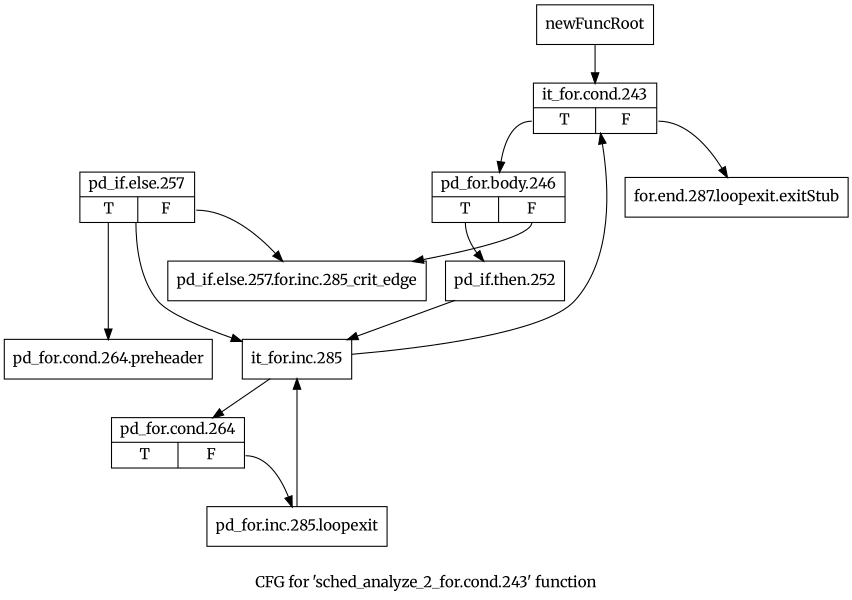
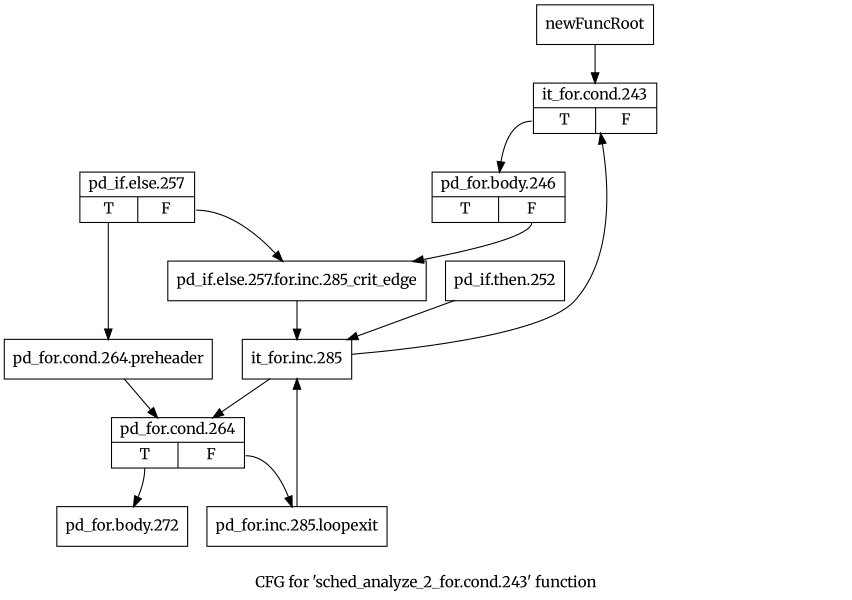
node "for.end.287.loopexit.exitStub": removed
edge "pd_for.body.246" -> "pd_if.then.252": removed
edge "pd_if.else.257" -> "it_for.inc.285": now "pd_if.else.257.for.inc.285_crit_edge" -> "it_for.inc.285"
edge "pd_for.cond.264.preheader" -> "pd_for.cond.264": added
node "pd_for.body.272": added
